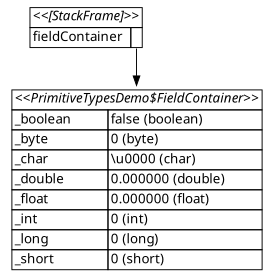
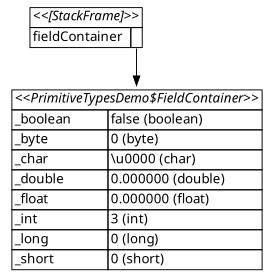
node "_boolean": text "0 (int)" -> "3 (int)"
